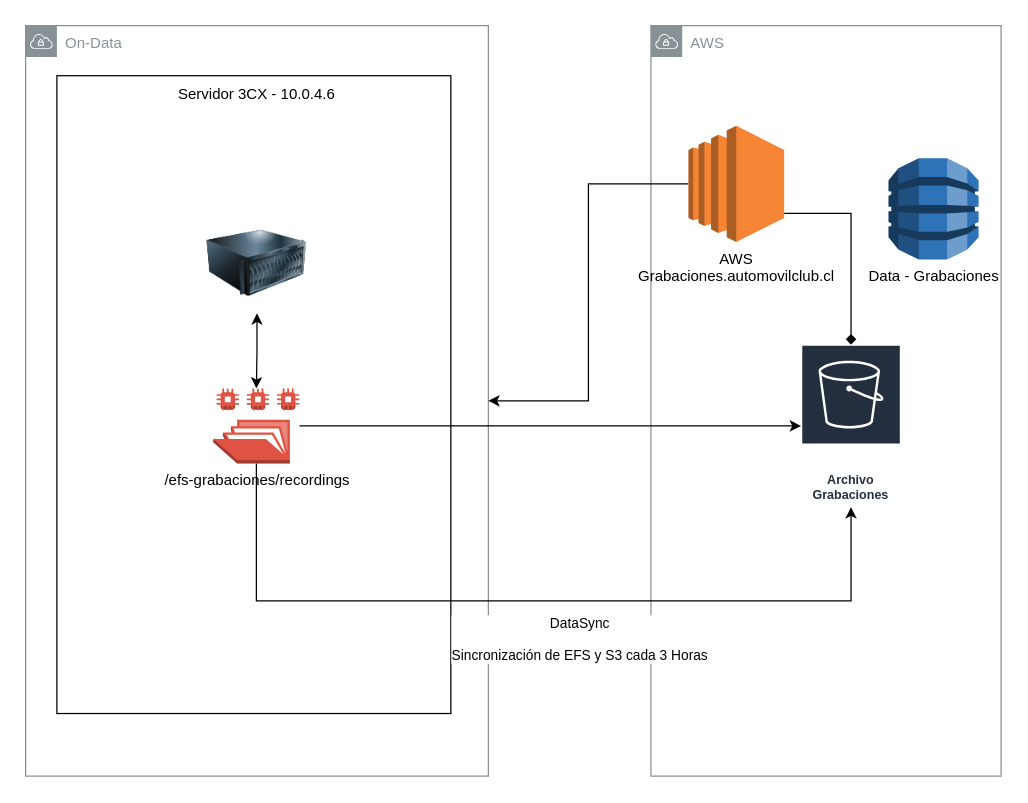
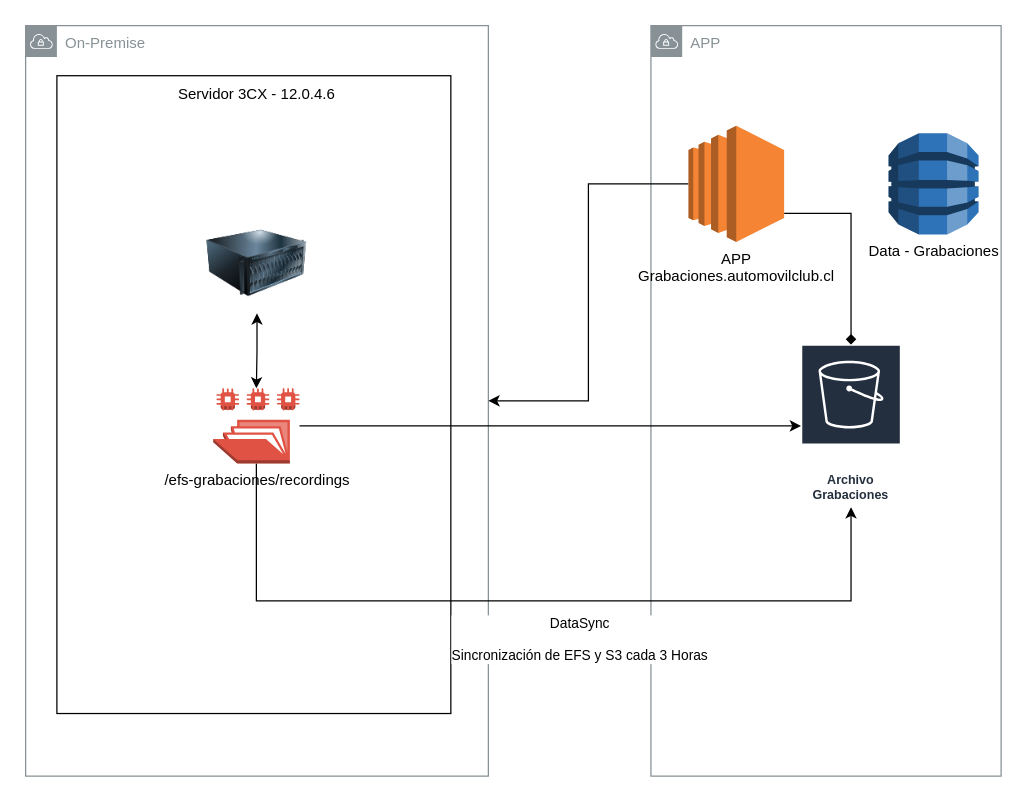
node "On-Data": label "On-Data" -> "On-Premise"
node "AWS": label "AWS" -> "APP"
node "Servidor 3CX - 10.0.4.6": label "Servidor 3CX - 10.0.4.6" -> "Servidor 3CX - 12.0.4.6"
node "Data - Grabaciones": moved (933, 209) -> (933, 184)
node "AWS Grabaciones.automovilclub.cl": label "AWS Grabaciones.automovilclub.cl" -> "APP Grabaciones.automovilclub.cl"
